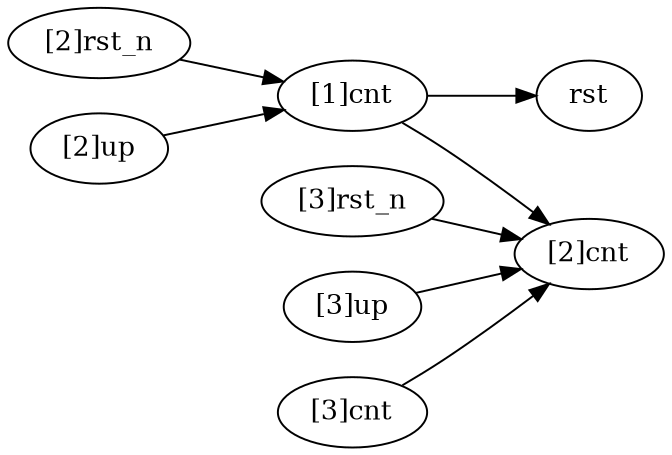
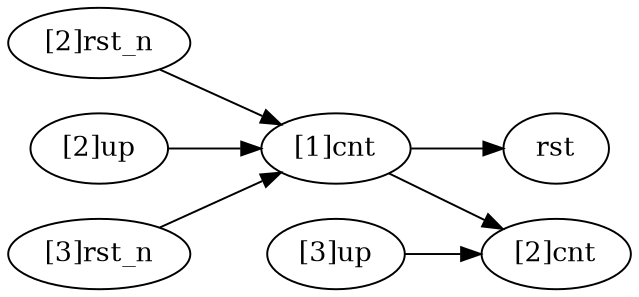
edge "[3]rst_n" -> "[2]cnt": now "[3]rst_n" -> "[1]cnt"
node "[3]cnt": removed
